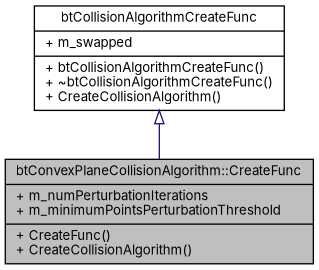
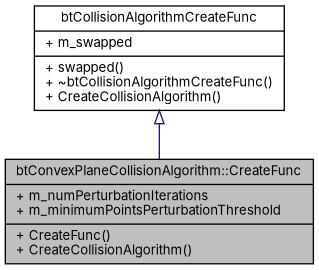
node "btCollisionAlgorithmCreateFunc": text "+ btCollisionAlgorithmCreateFunc()" -> "+ swapped()"
